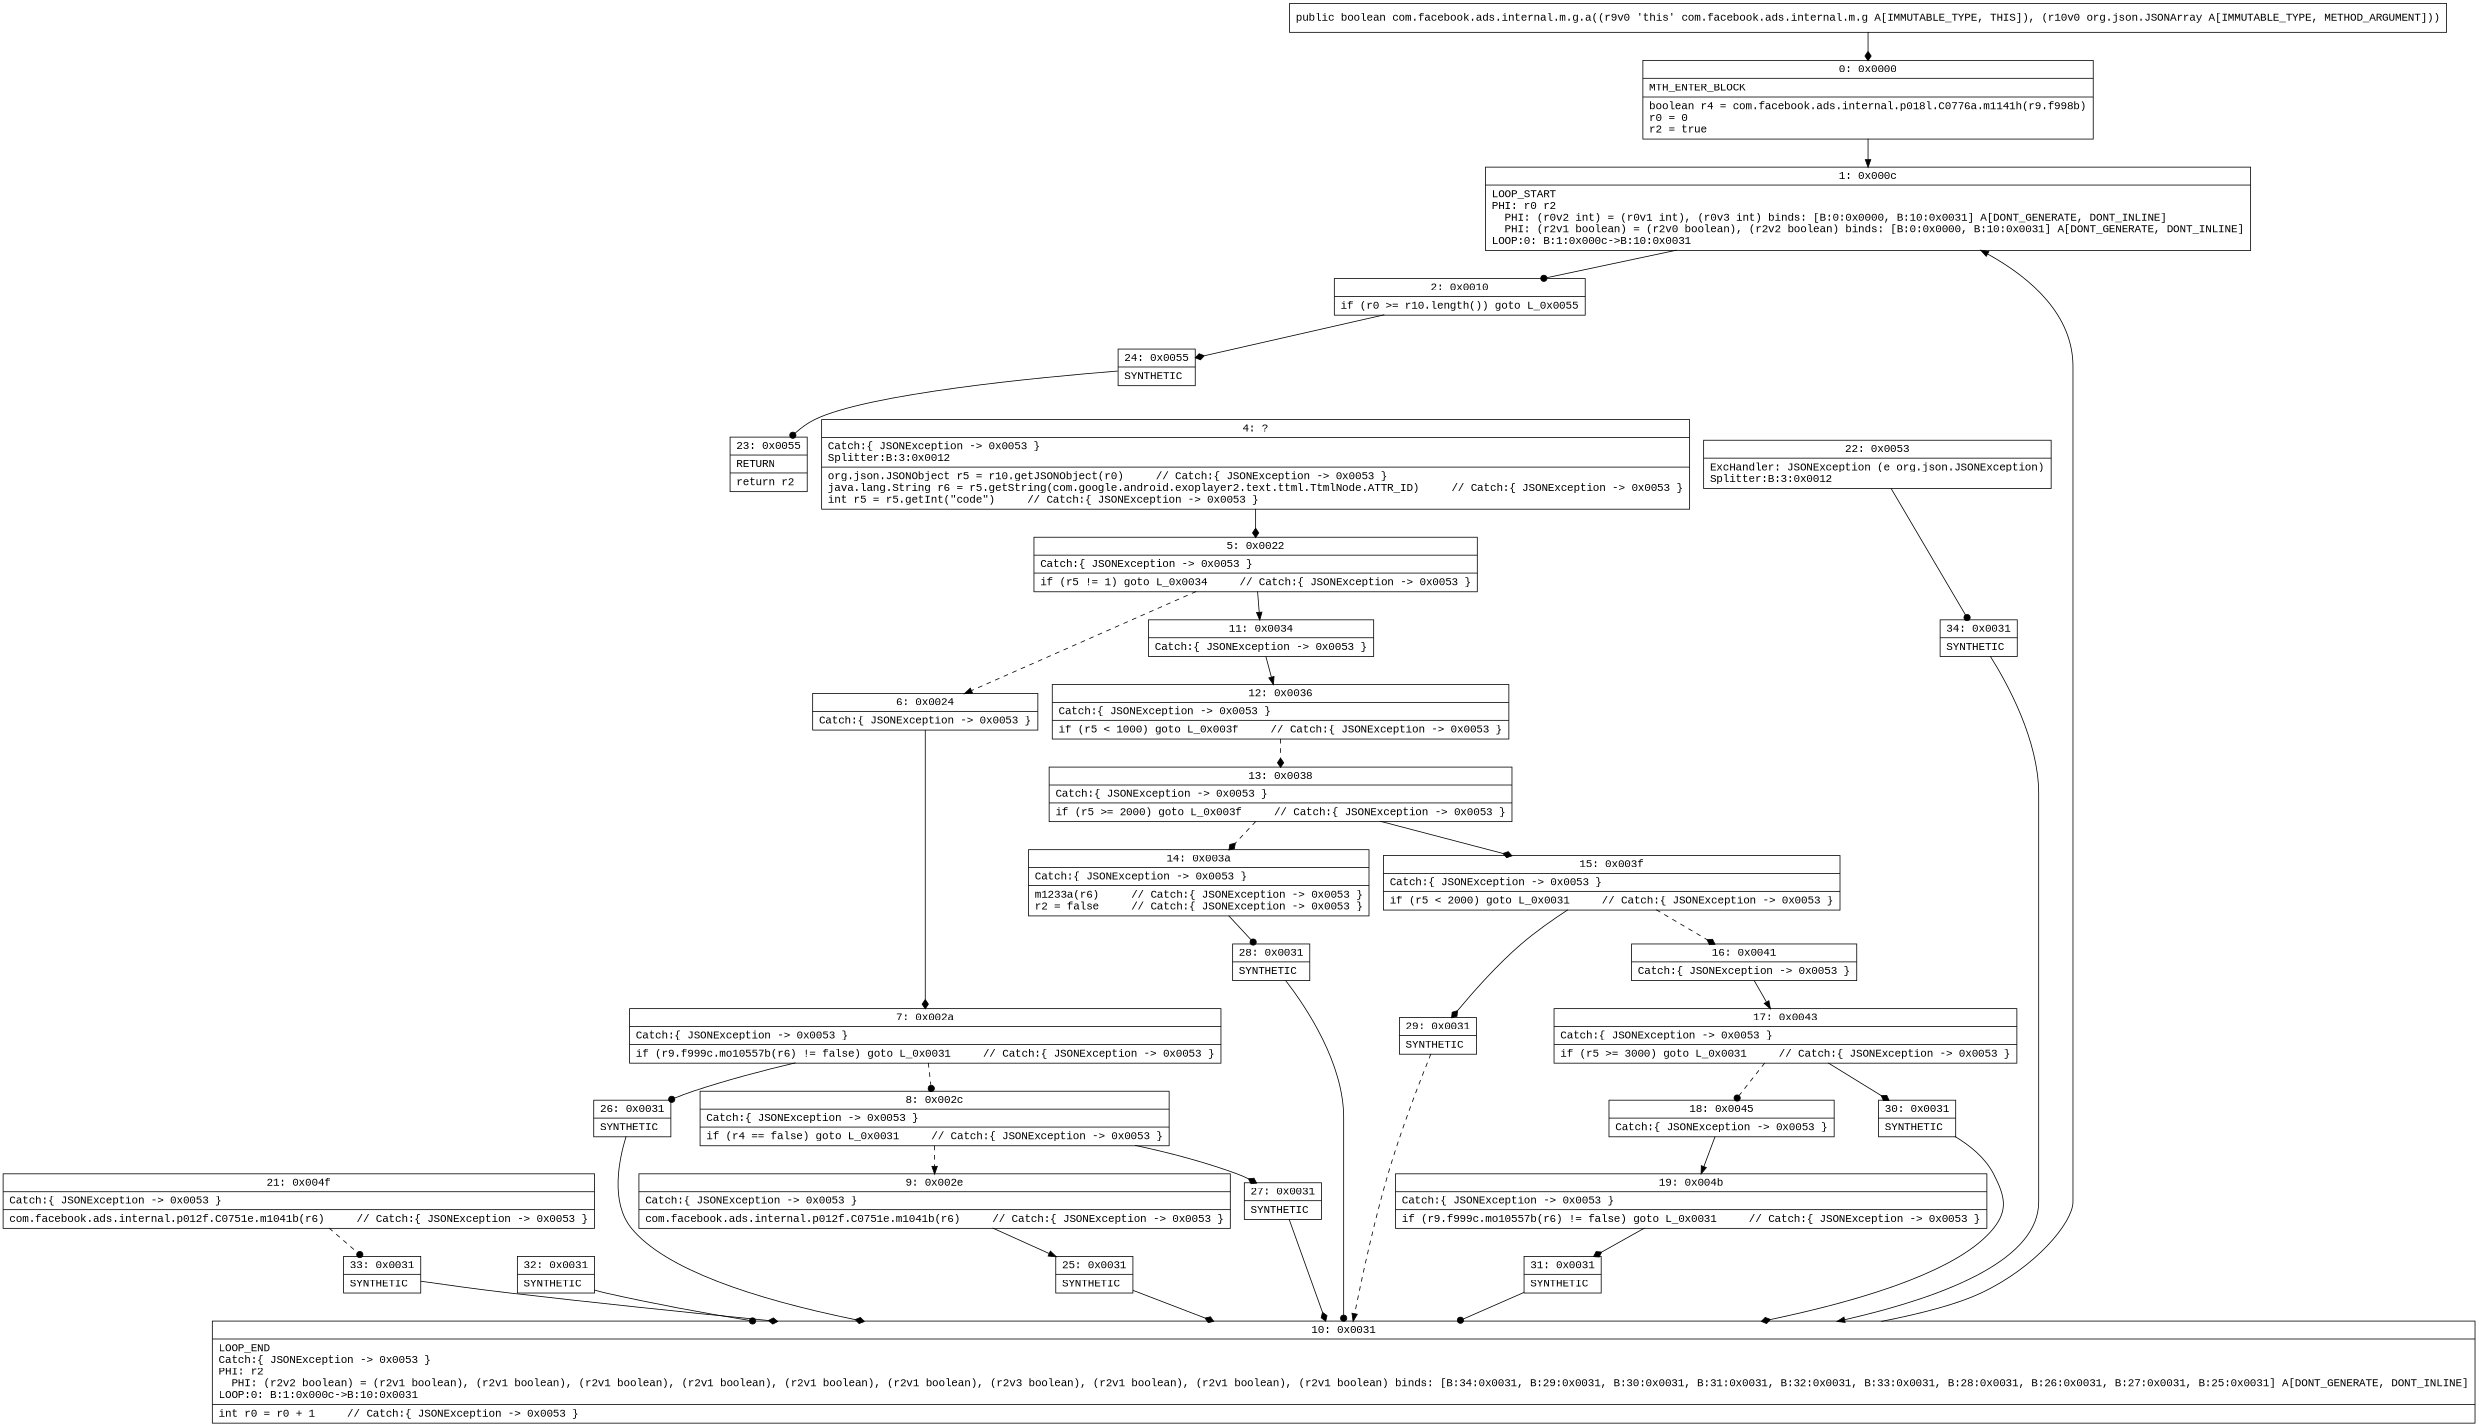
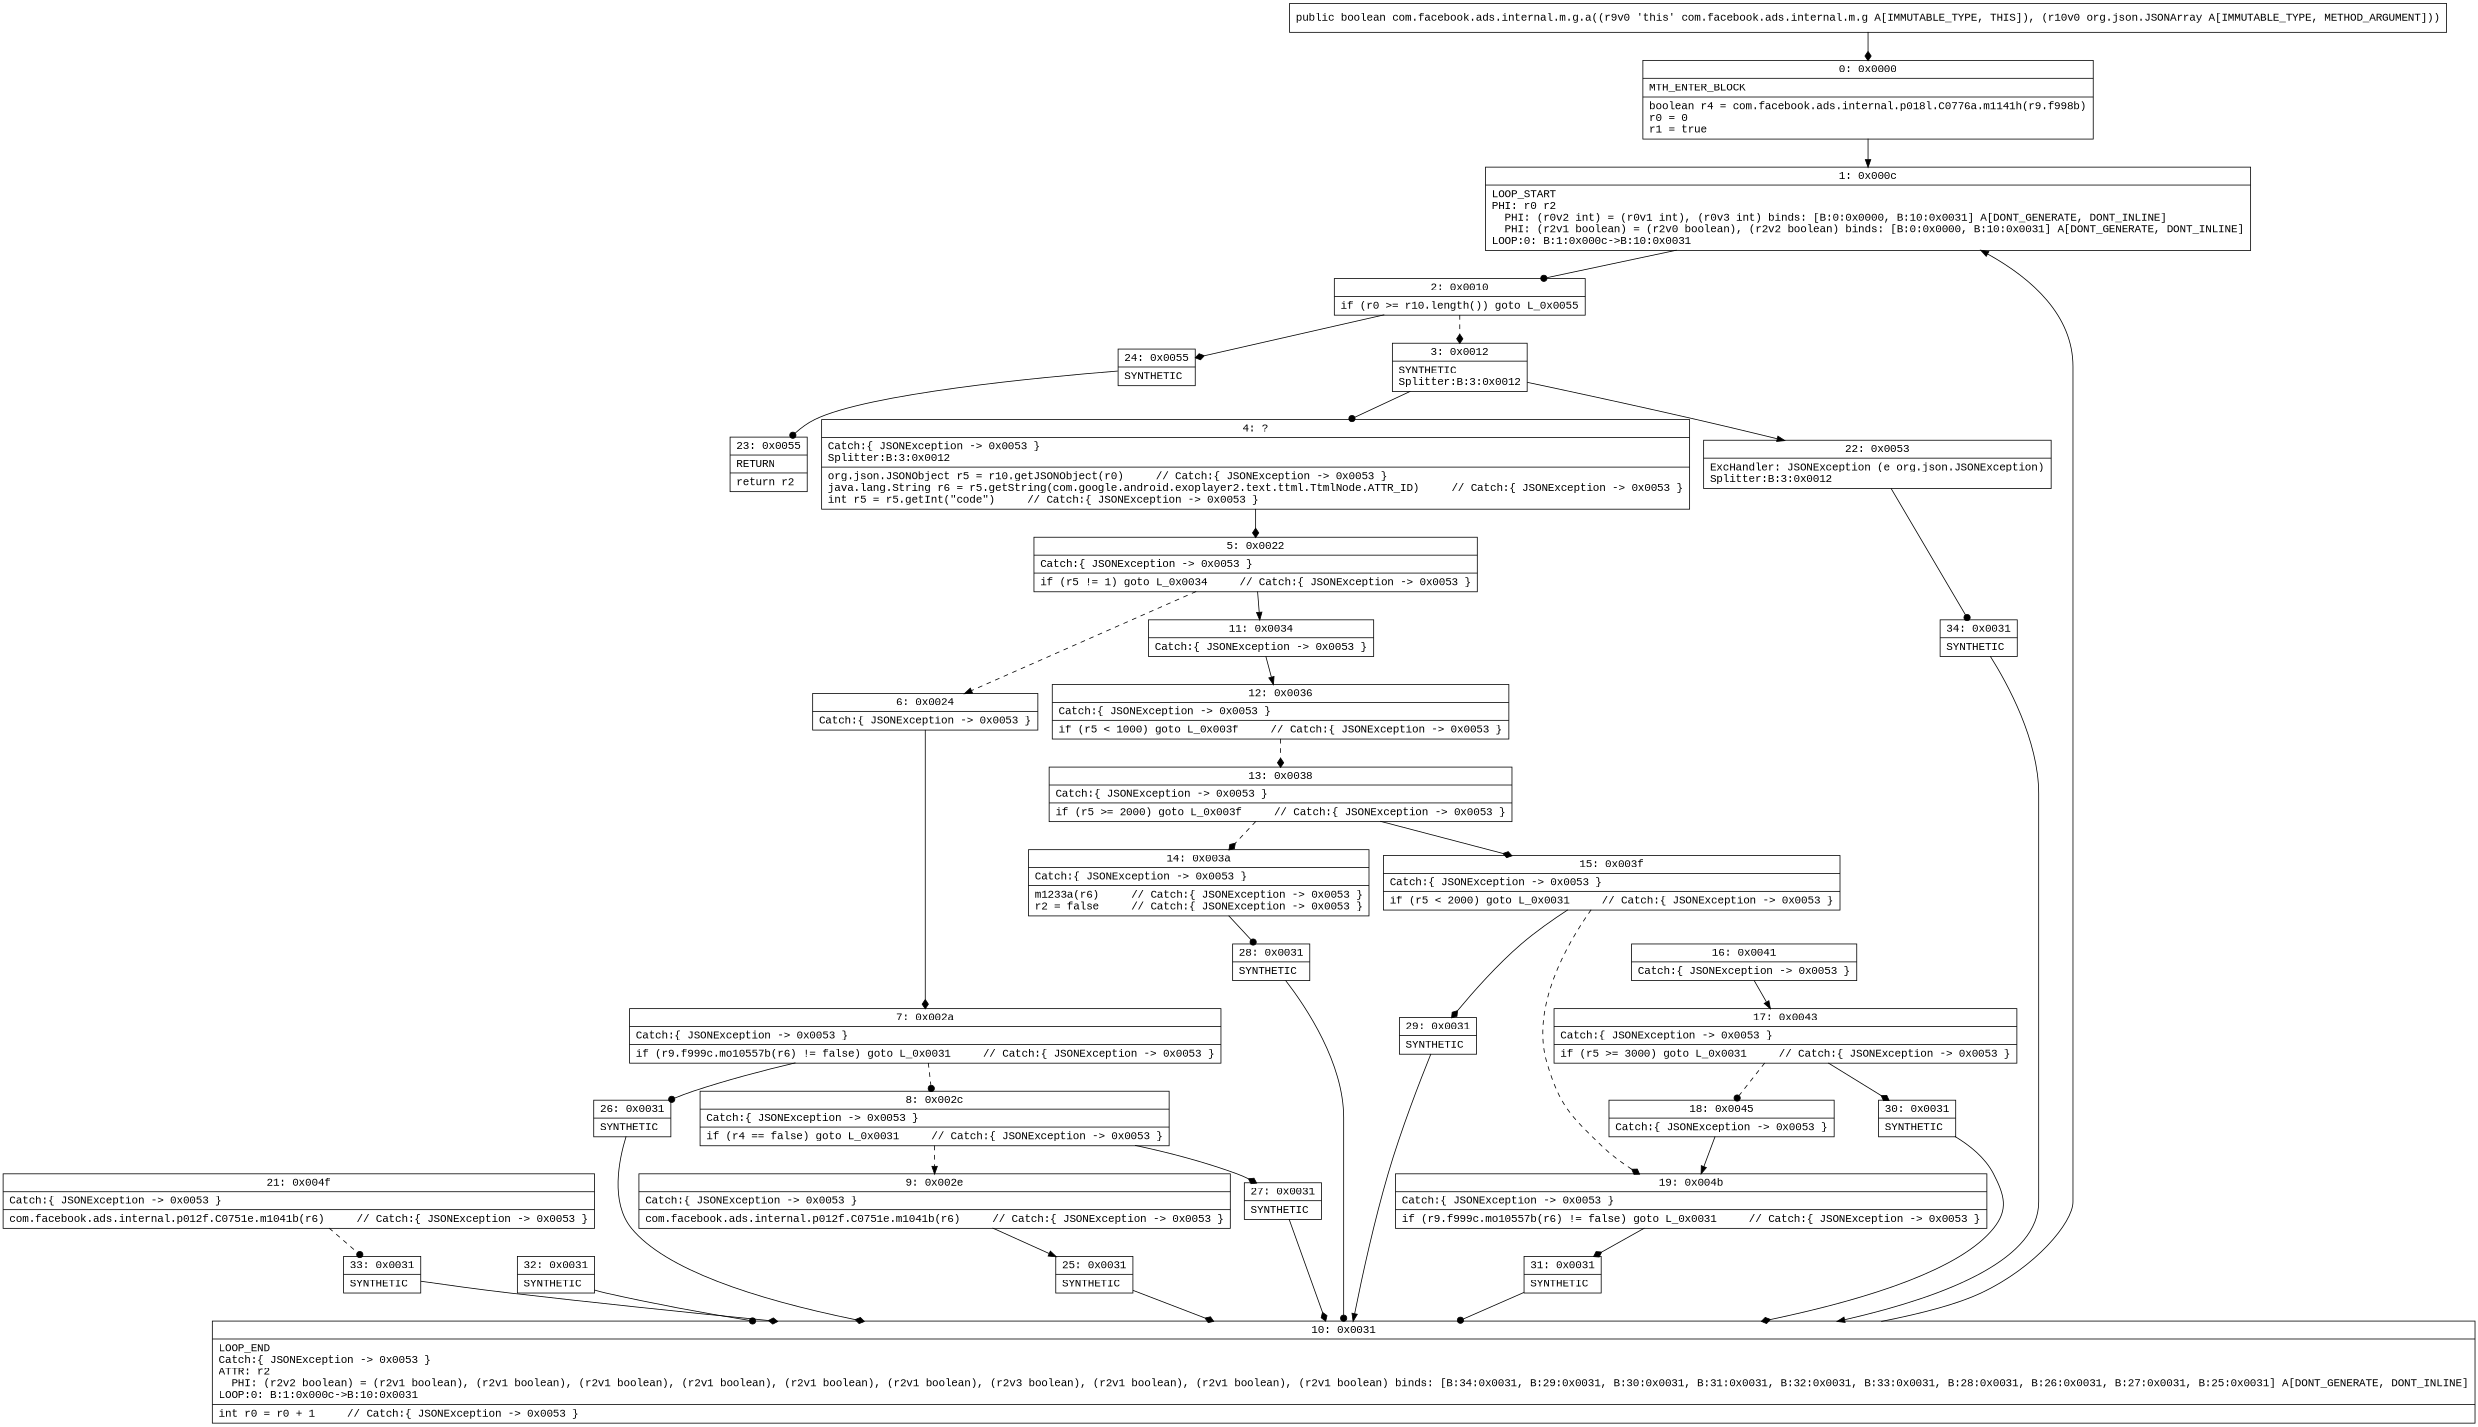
node "0: 0x0000": text "r2 = true" -> "r1 = true"
node "3: 0x0012": added
edge "15: 0x003f" -> "16: 0x0041": now "15: 0x003f" -> "19: 0x004b"
edge "29: 0x0031" -> "10: 0x0031": style dashed -> solid
node "10: 0x0031": text "PHI: r2" -> "ATTR: r2"
